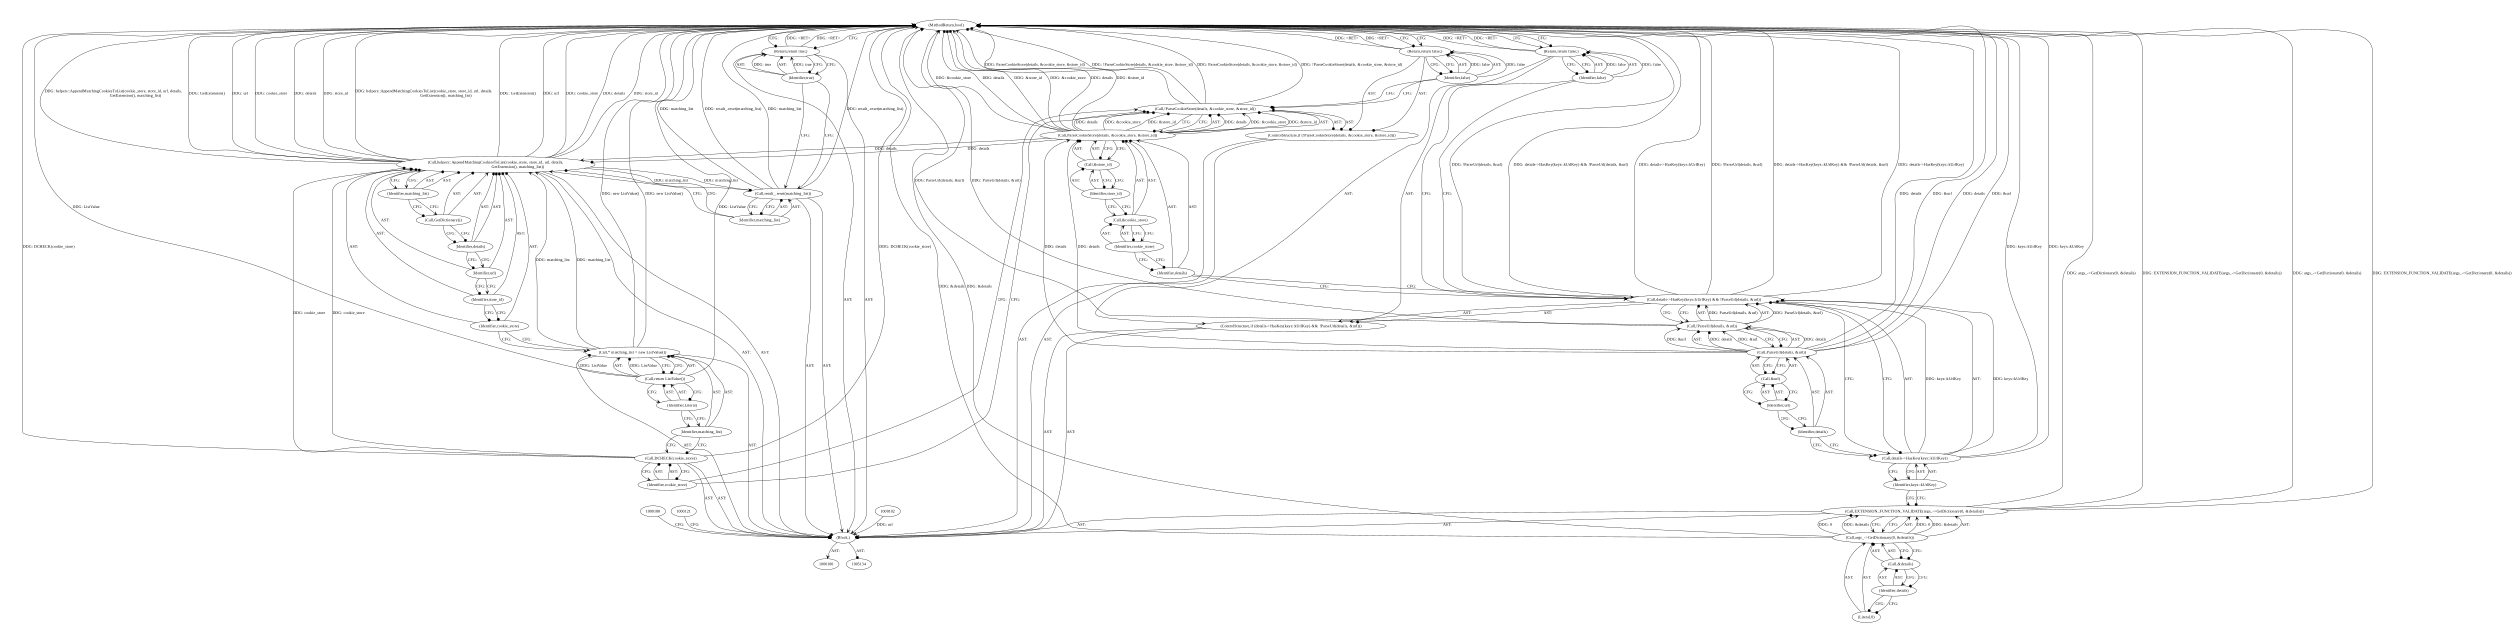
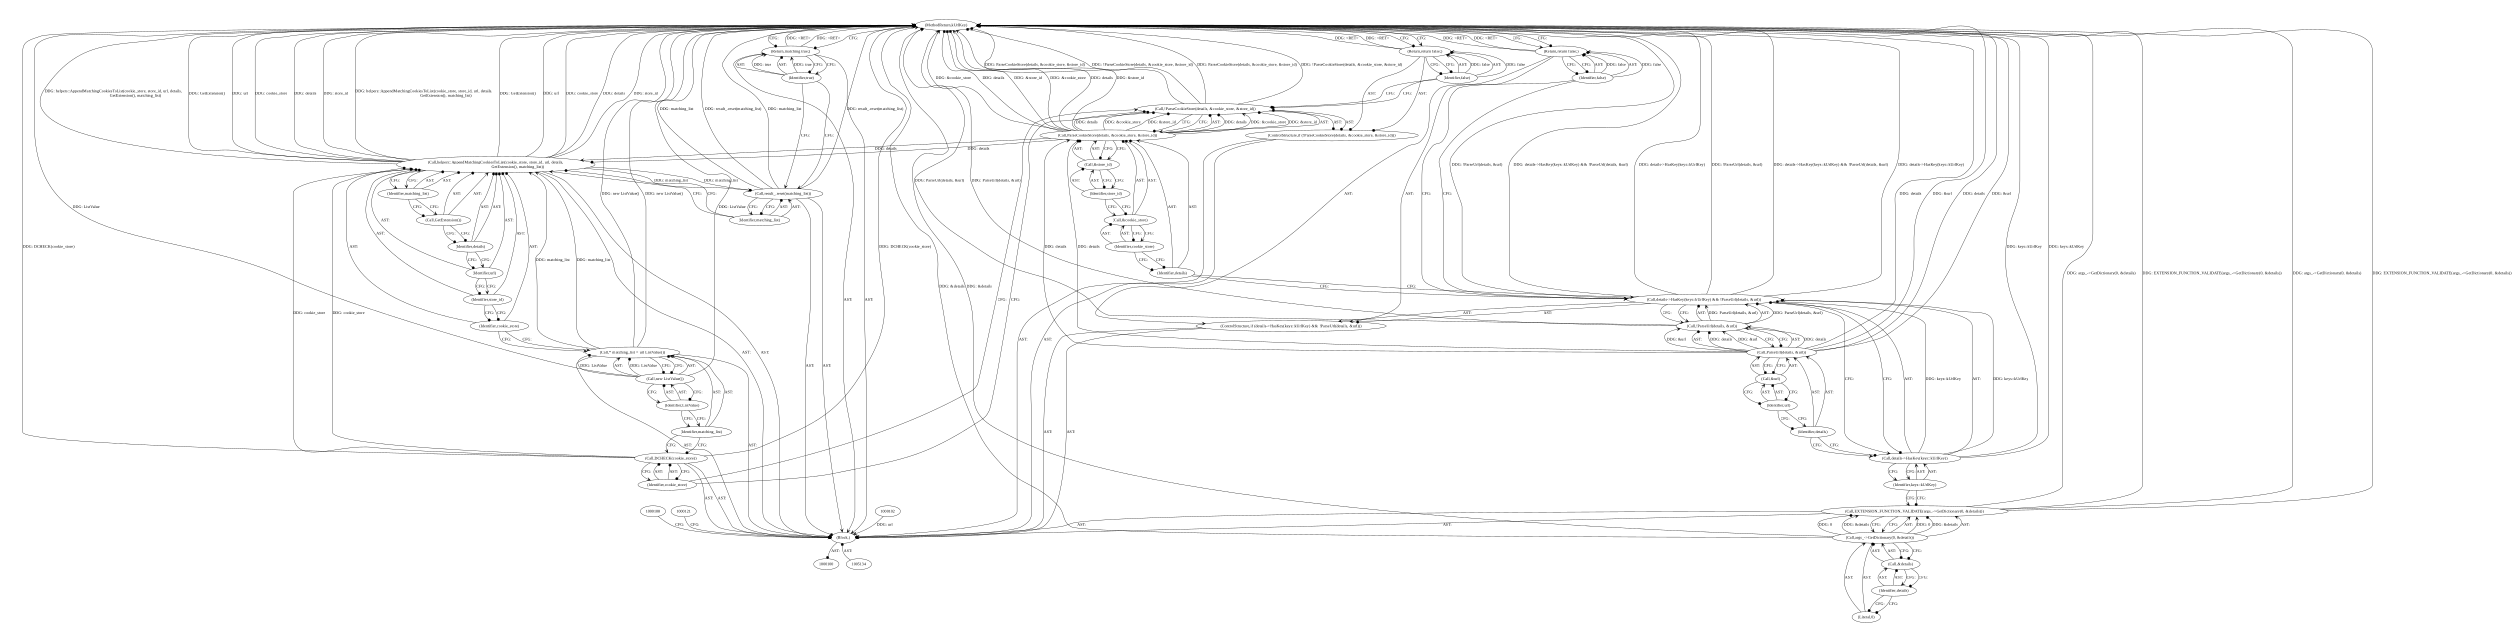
node "(MethodReturn,bool)": label "(MethodReturn,bool)" -> "(MethodReturn,kUrlKey)"
node "(Return,return true;)": label "(Return,return true;)" -> "(Return,matching true;)"
node "(Call,GetDictionary())": label "(Call,GetDictionary())" -> "(Call,GetExtension())"
node "(Call,* matching_list = new ListValue())": label "(Call,* matching_list = new ListValue())" -> "(Call,* matching_list = url ListValue())"
node "(Call,return ListValue())": label "(Call,return ListValue())" -> "(Call,new ListValue())"
node "(Identifier,Literal)": label "(Identifier,Literal)" -> "(Identifier,ListValue)"
edge "(Block,)" -> "1000100": arrowhead vee -> dot
edge "(Block,)" -> "1005134": reversed
